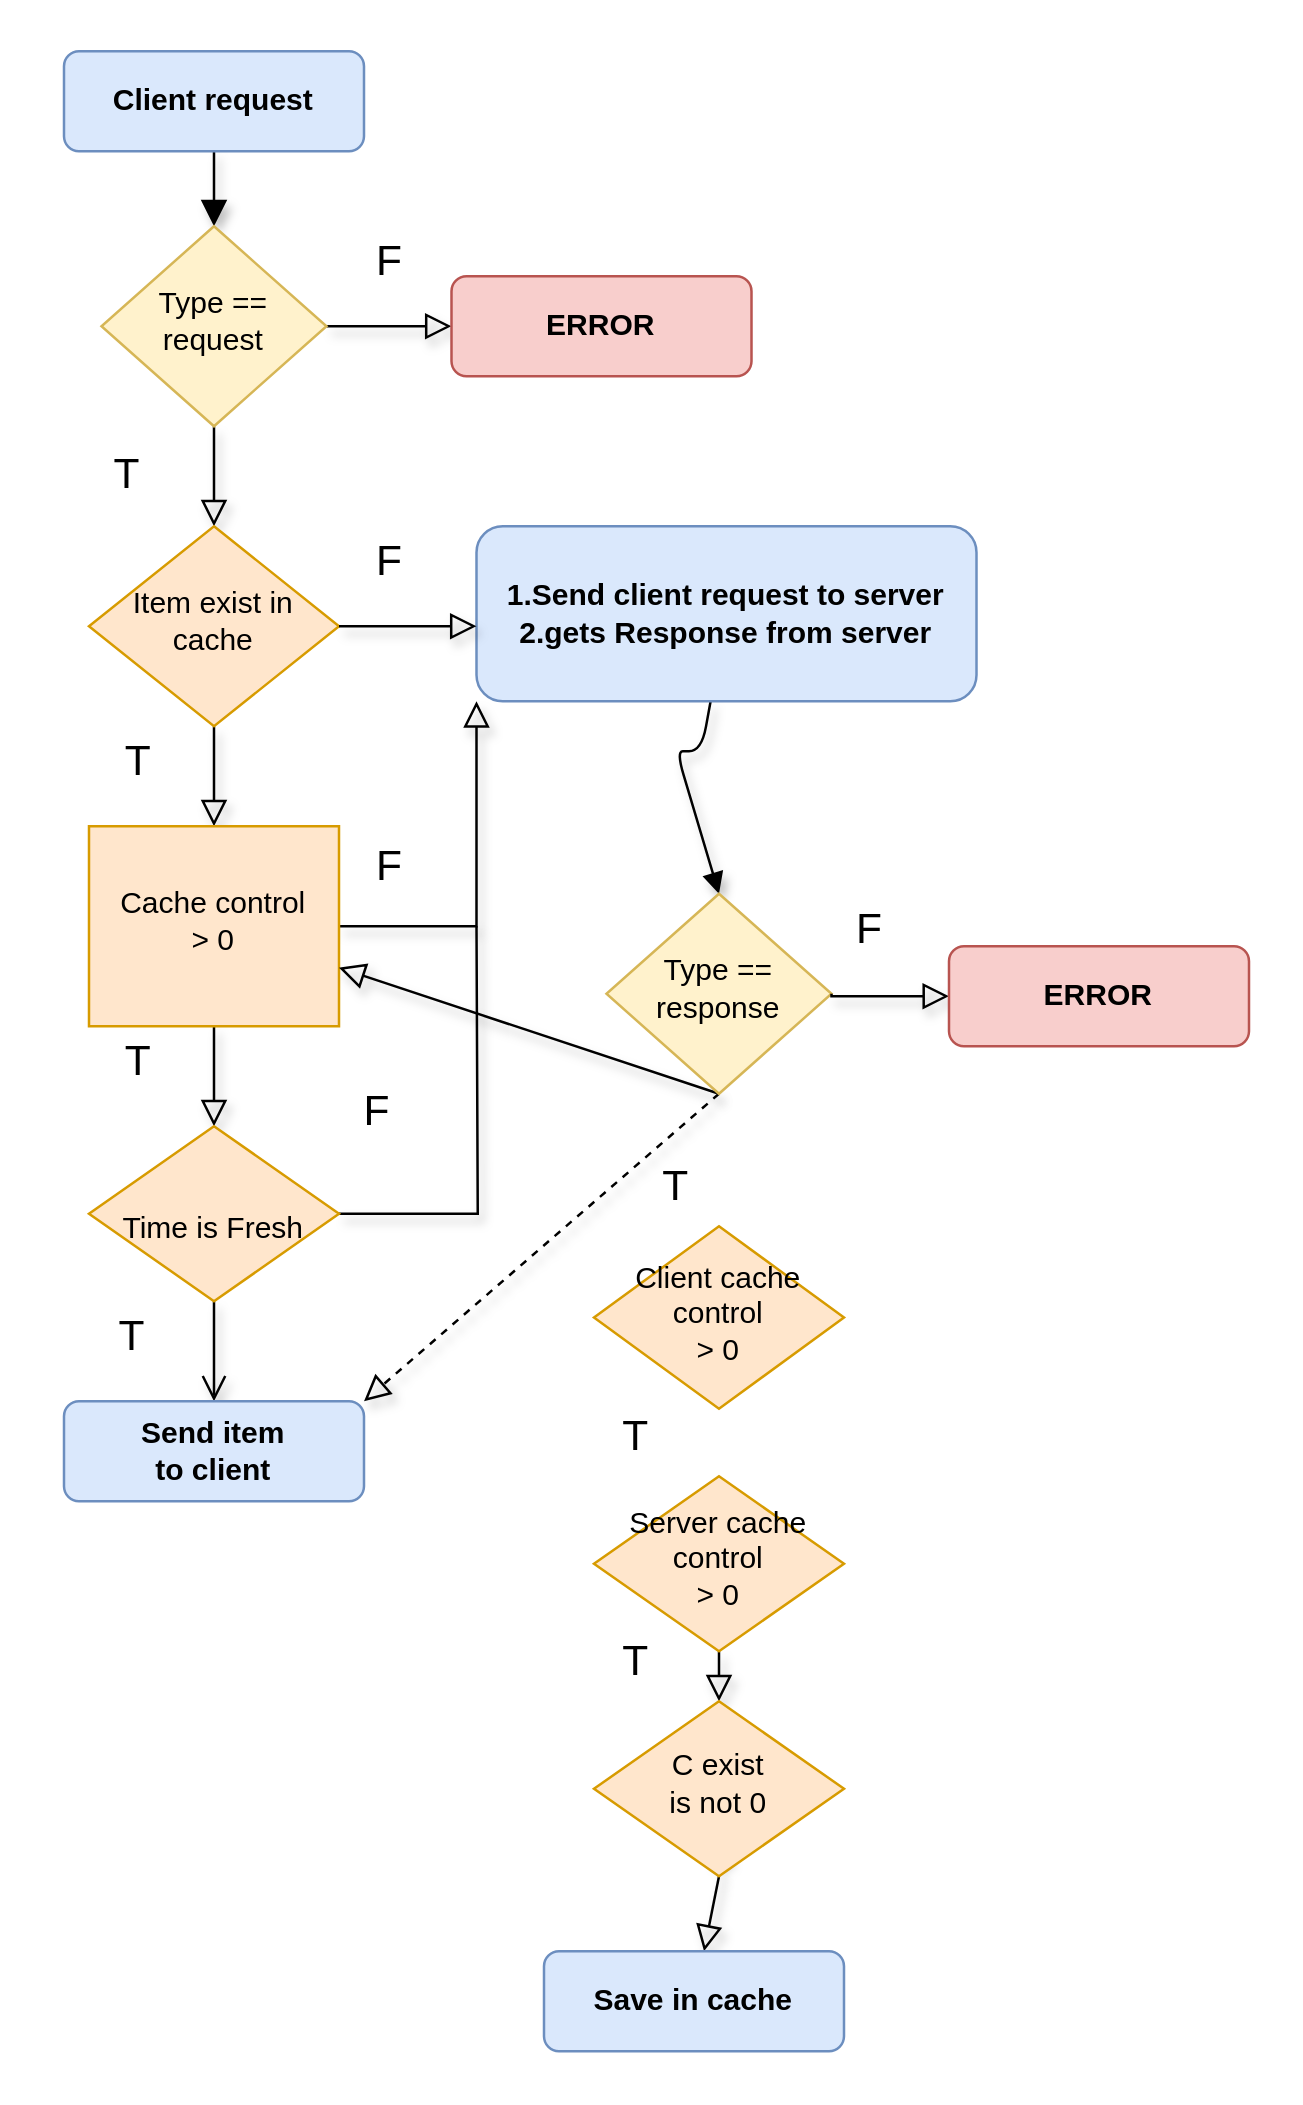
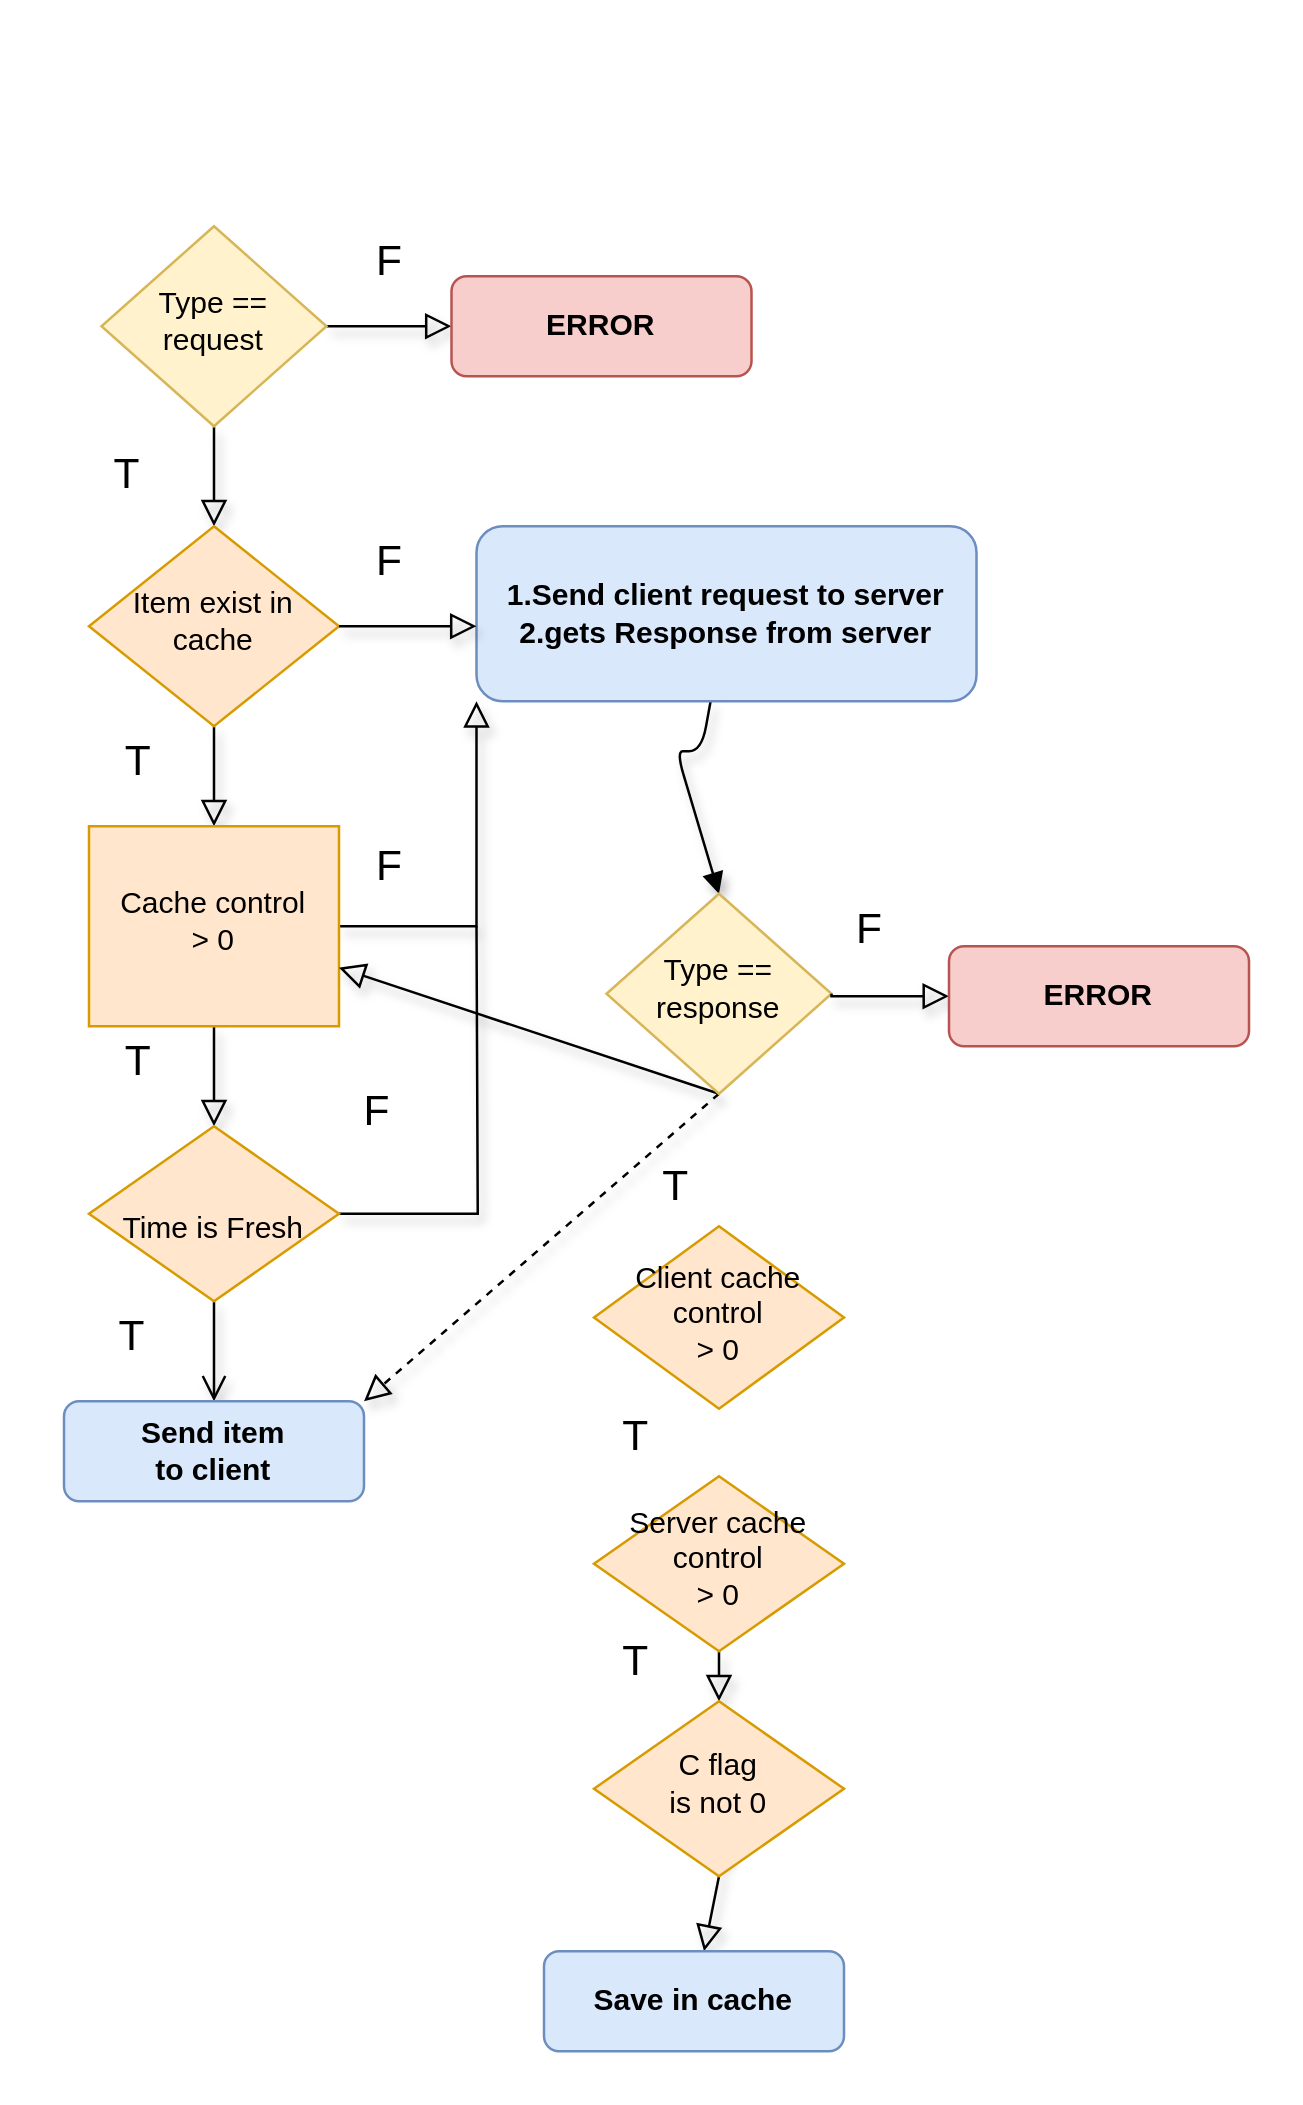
node "Client request": removed
edge "Client request" -> "Type == request": removed
node "C exist is not 0": label "C exist is not 0" -> "C flag is not 0"
